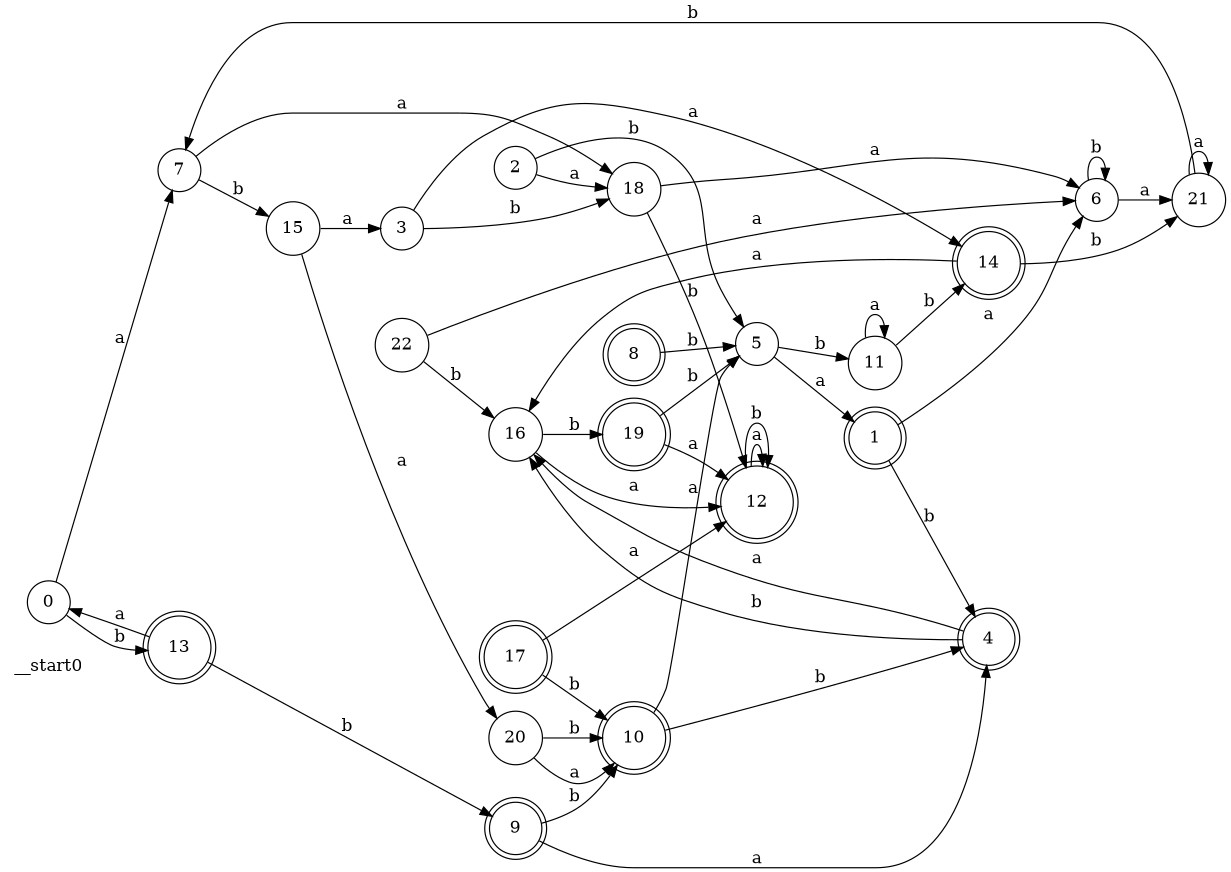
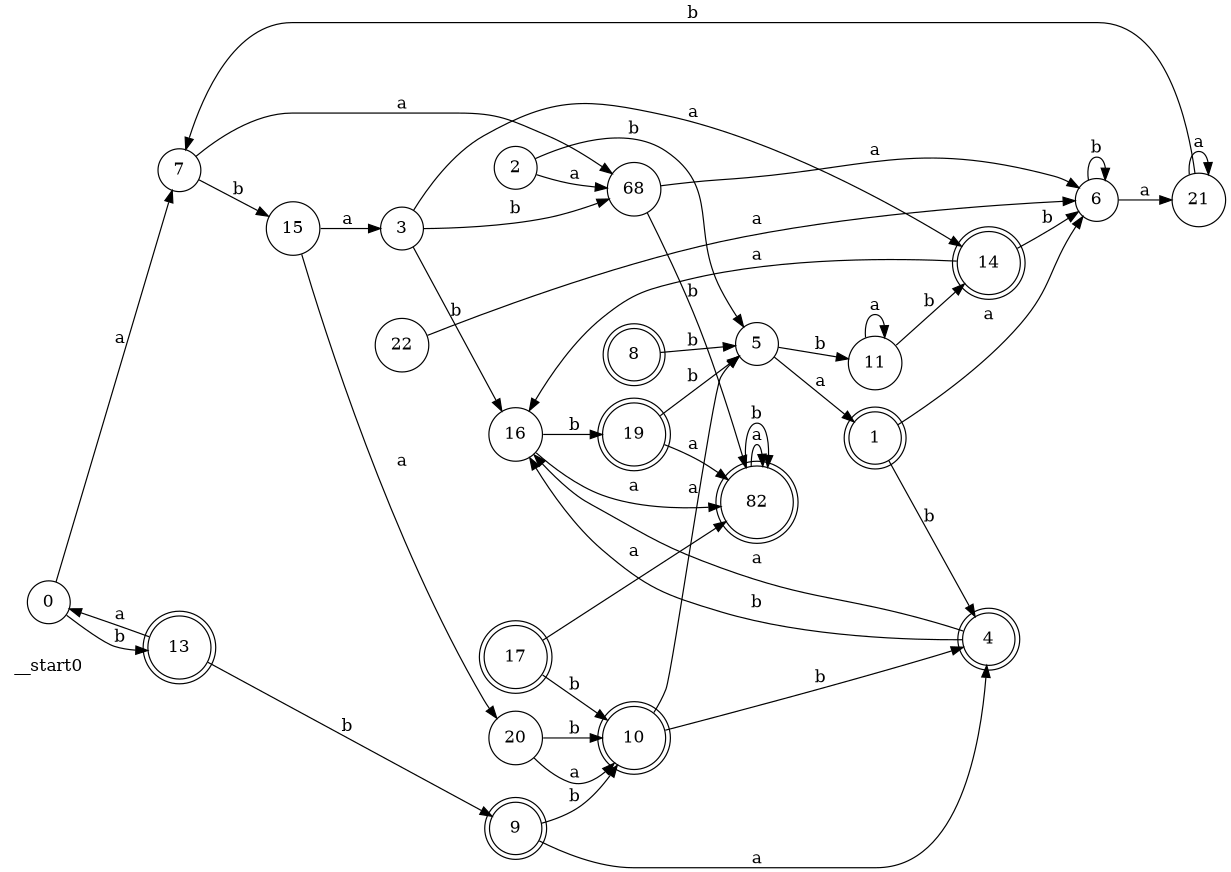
node "18": label "18" -> "68"
edge "14" -> "21": now "14" -> "6"
edge "22" -> "16": now "3" -> "16"
node "12": label "12" -> "82"
